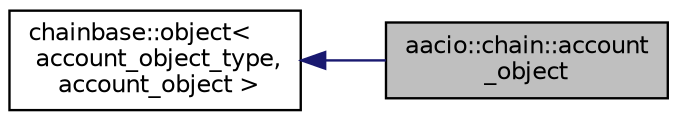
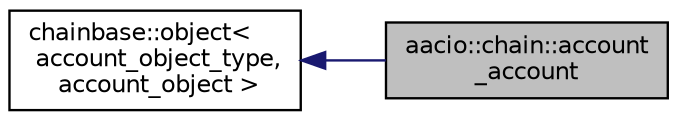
node "aacio::chain::account _object": label "aacio::chain::account _object" -> "aacio::chain::account _account"
